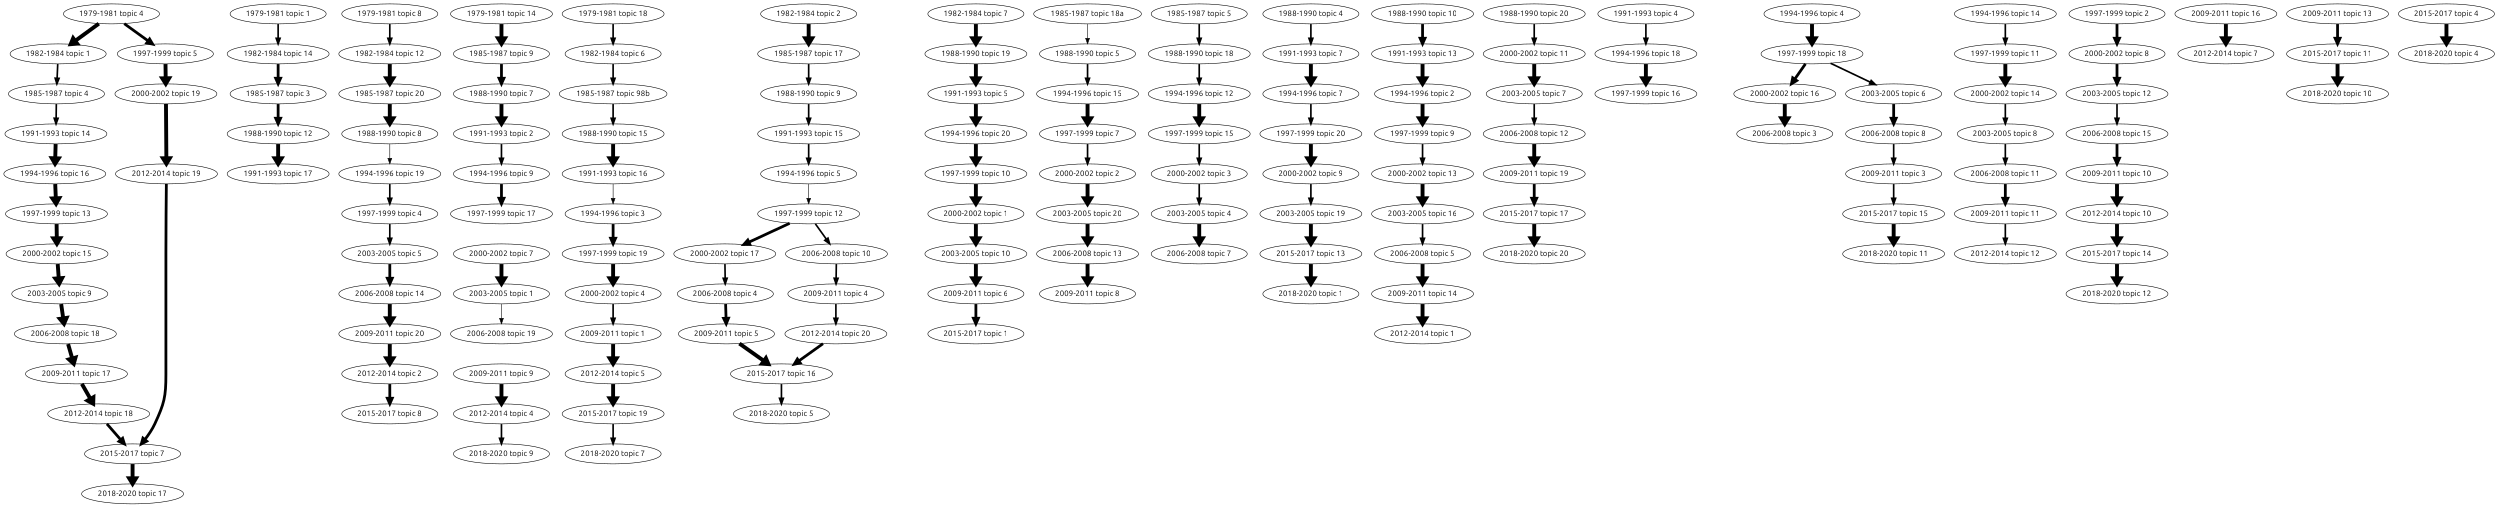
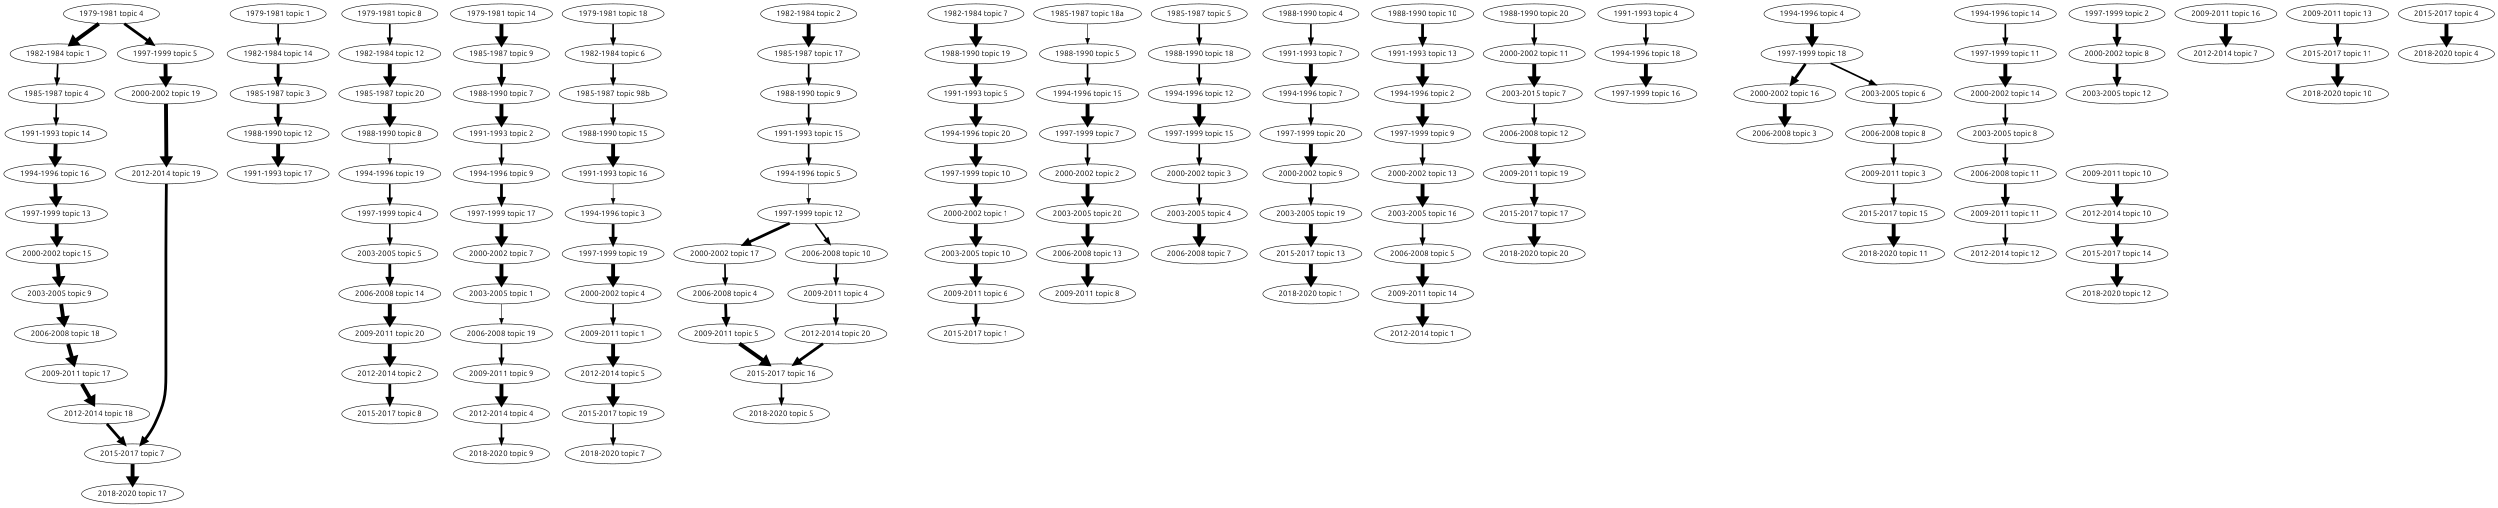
node "2003-2005 topic 7": label "2003-2005 topic 7" -> "2003-2015 topic 7"
node "2006-2008 topic 15": removed
edge "1997-1999 topic 17" -> "2000-2002 topic 7": added
edge "2006-2008 topic 19" -> "2009-2011 topic 9": added
